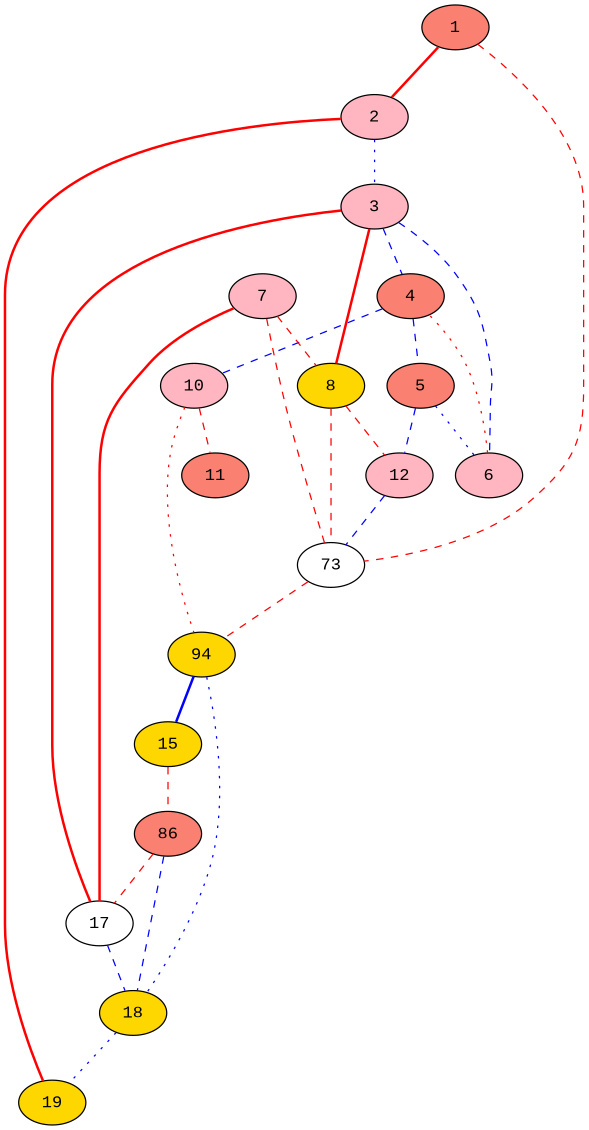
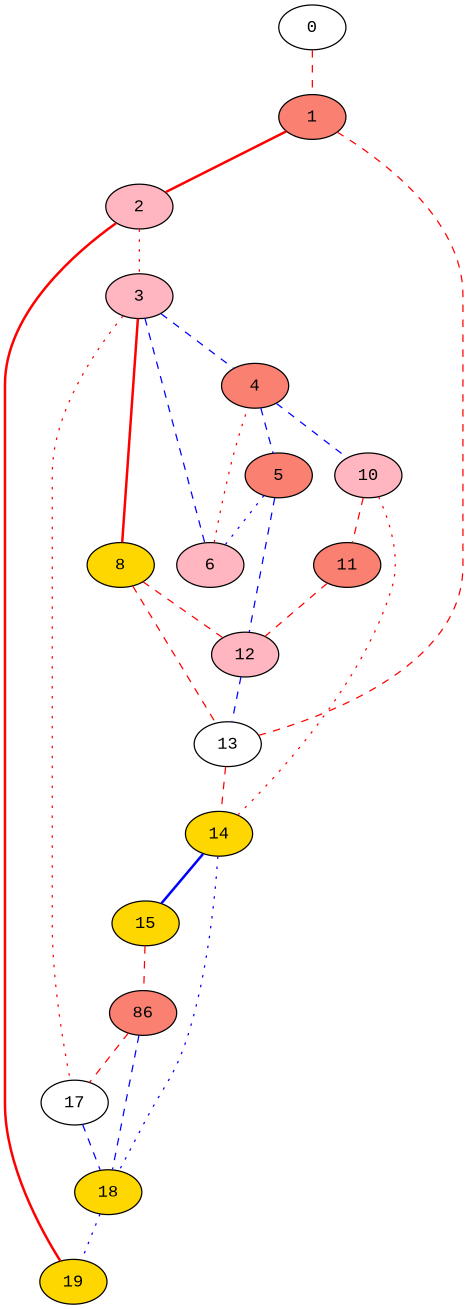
node "0": added
edge "2" -- "3": color blue -> red
node "7": removed
edge "3" -- "17": style bold -> dotted
node "73": label "73" -> "13"
edge "11" -- "12": added
node "94": label "94" -> "14"
